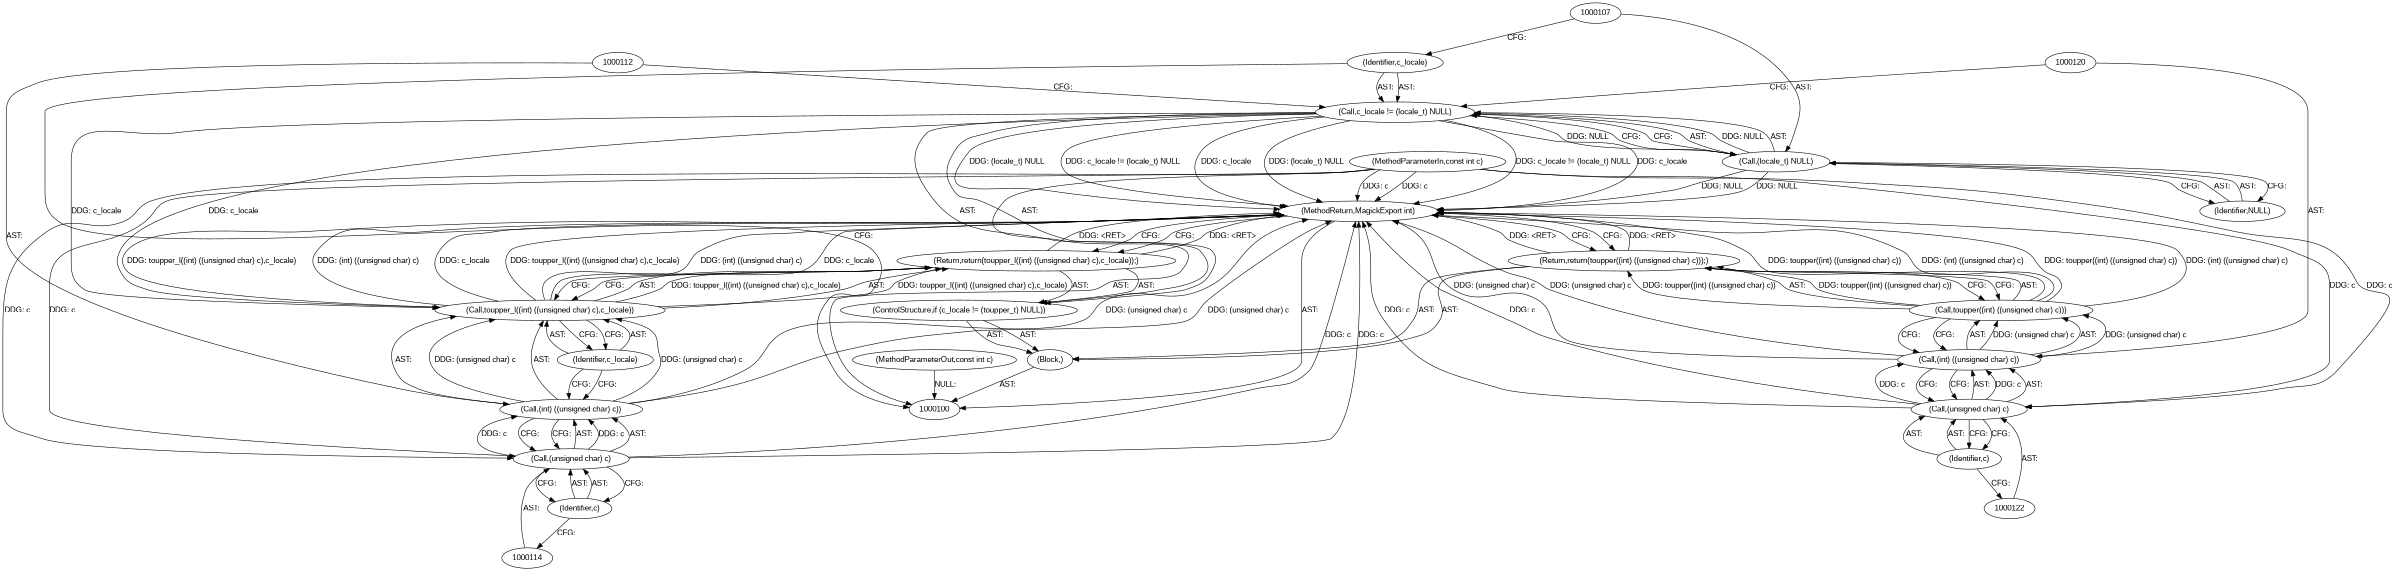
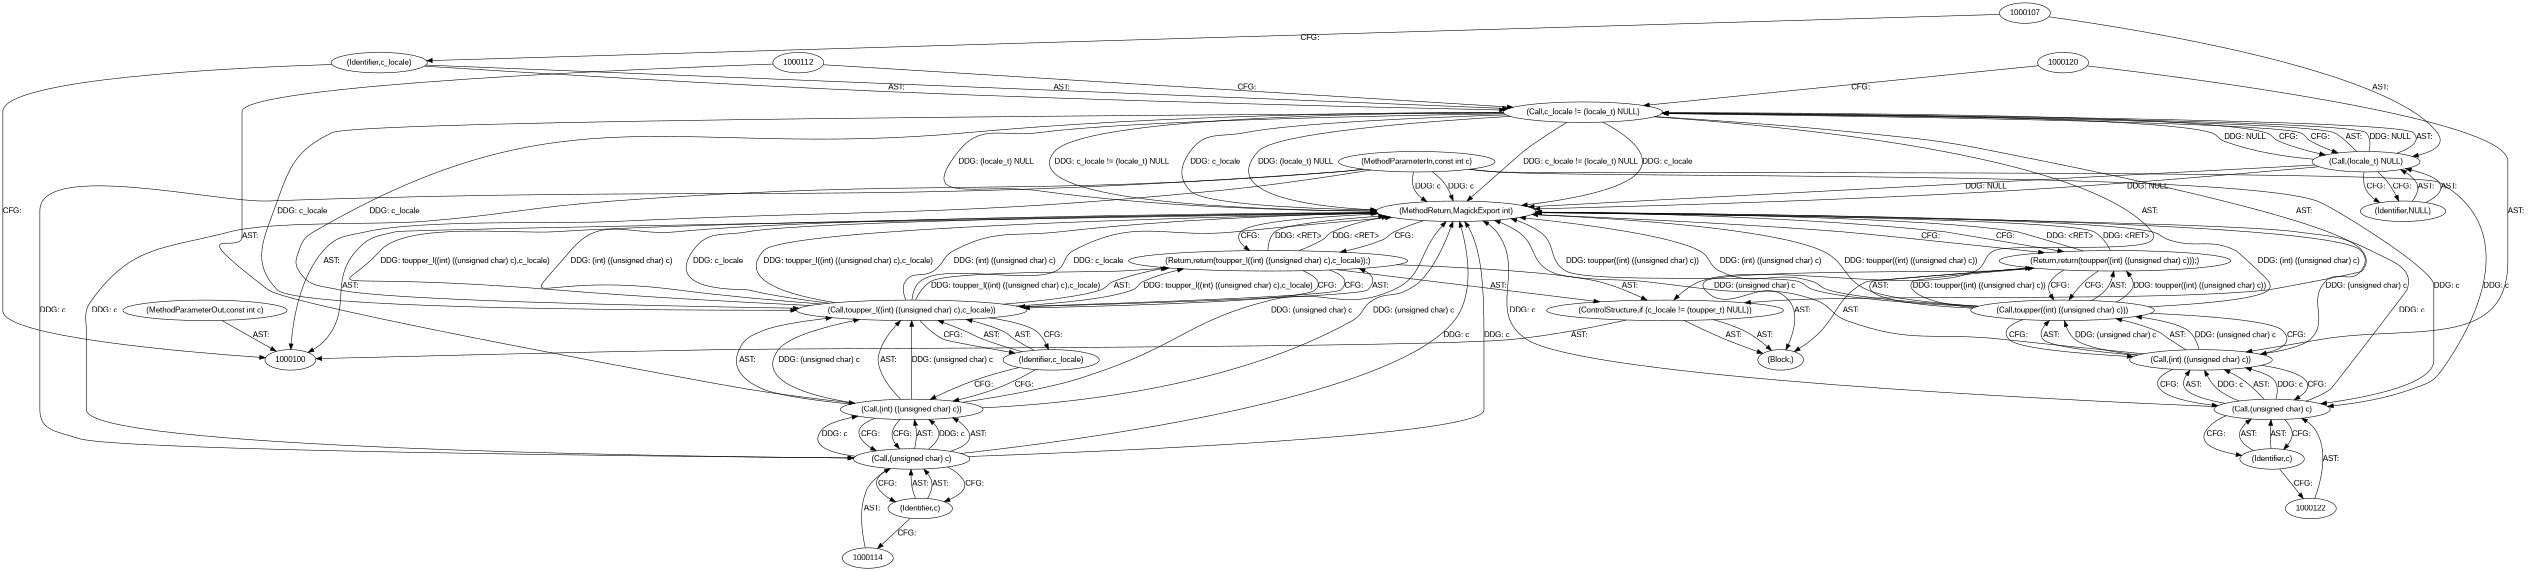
edge "(Block,)" -> "1000100": now "(ControlStructure,if (c_locale != (toupper_t) NULL))" -> "1000100"
edge "(MethodParameterOut,const int c)" -> "1000100": label "NULL: " -> "AST: "
